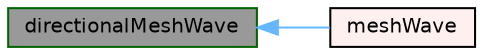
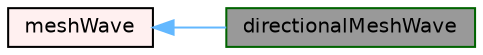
edge "meshWave" -> "directionalMeshWave": reversed
